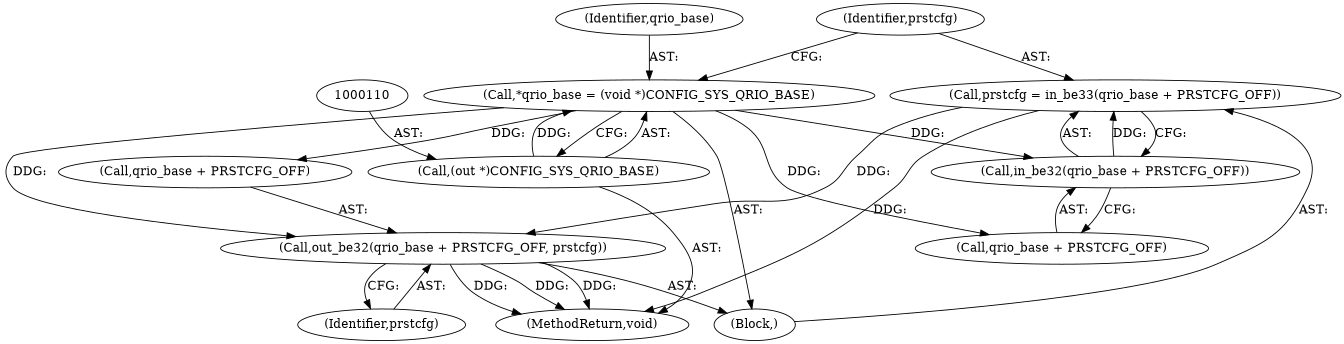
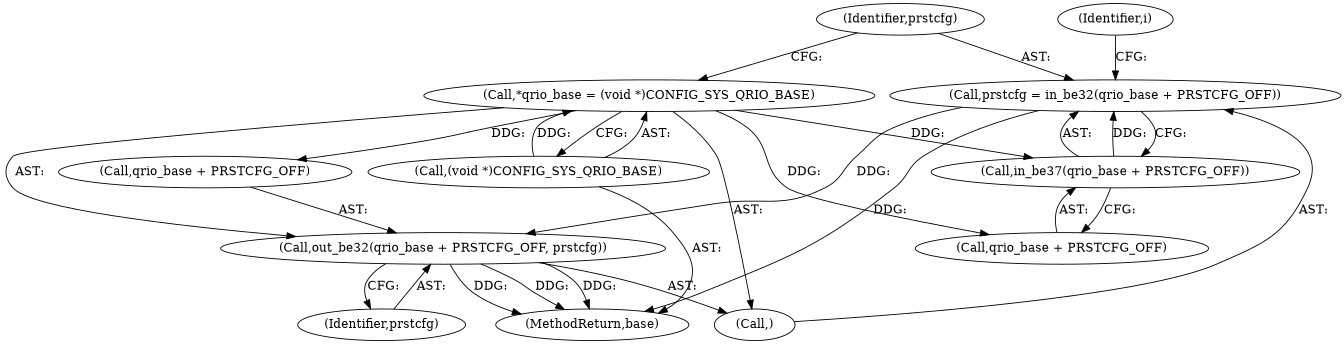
node "(Identifier,qrio_base)": removed
node "(Identifier,i)": added
node "1000110": removed
node "(Call,prstcfg = in_be33(qrio_base + PRSTCFG_OFF))": label "(Call,prstcfg = in_be33(qrio_base + PRSTCFG_OFF))" -> "(Call,prstcfg = in_be32(qrio_base + PRSTCFG_OFF))"
edge "(Call,*qrio_base = (void *)CONFIG_SYS_QRIO_BASE)" -> "(Call,out_be32(qrio_base + PRSTCFG_OFF, prstcfg))": label "DDG: " -> "AST: "
node "(Call,(out *)CONFIG_SYS_QRIO_BASE)": label "(Call,(out *)CONFIG_SYS_QRIO_BASE)" -> "(Call,(void *)CONFIG_SYS_QRIO_BASE)"
node "(Call,in_be32(qrio_base + PRSTCFG_OFF))": label "(Call,in_be32(qrio_base + PRSTCFG_OFF))" -> "(Call,in_be37(qrio_base + PRSTCFG_OFF))"
node "(MethodReturn,void)": label "(MethodReturn,void)" -> "(MethodReturn,base)"
node "(Block,)": label "(Block,)" -> "(Call,)"
